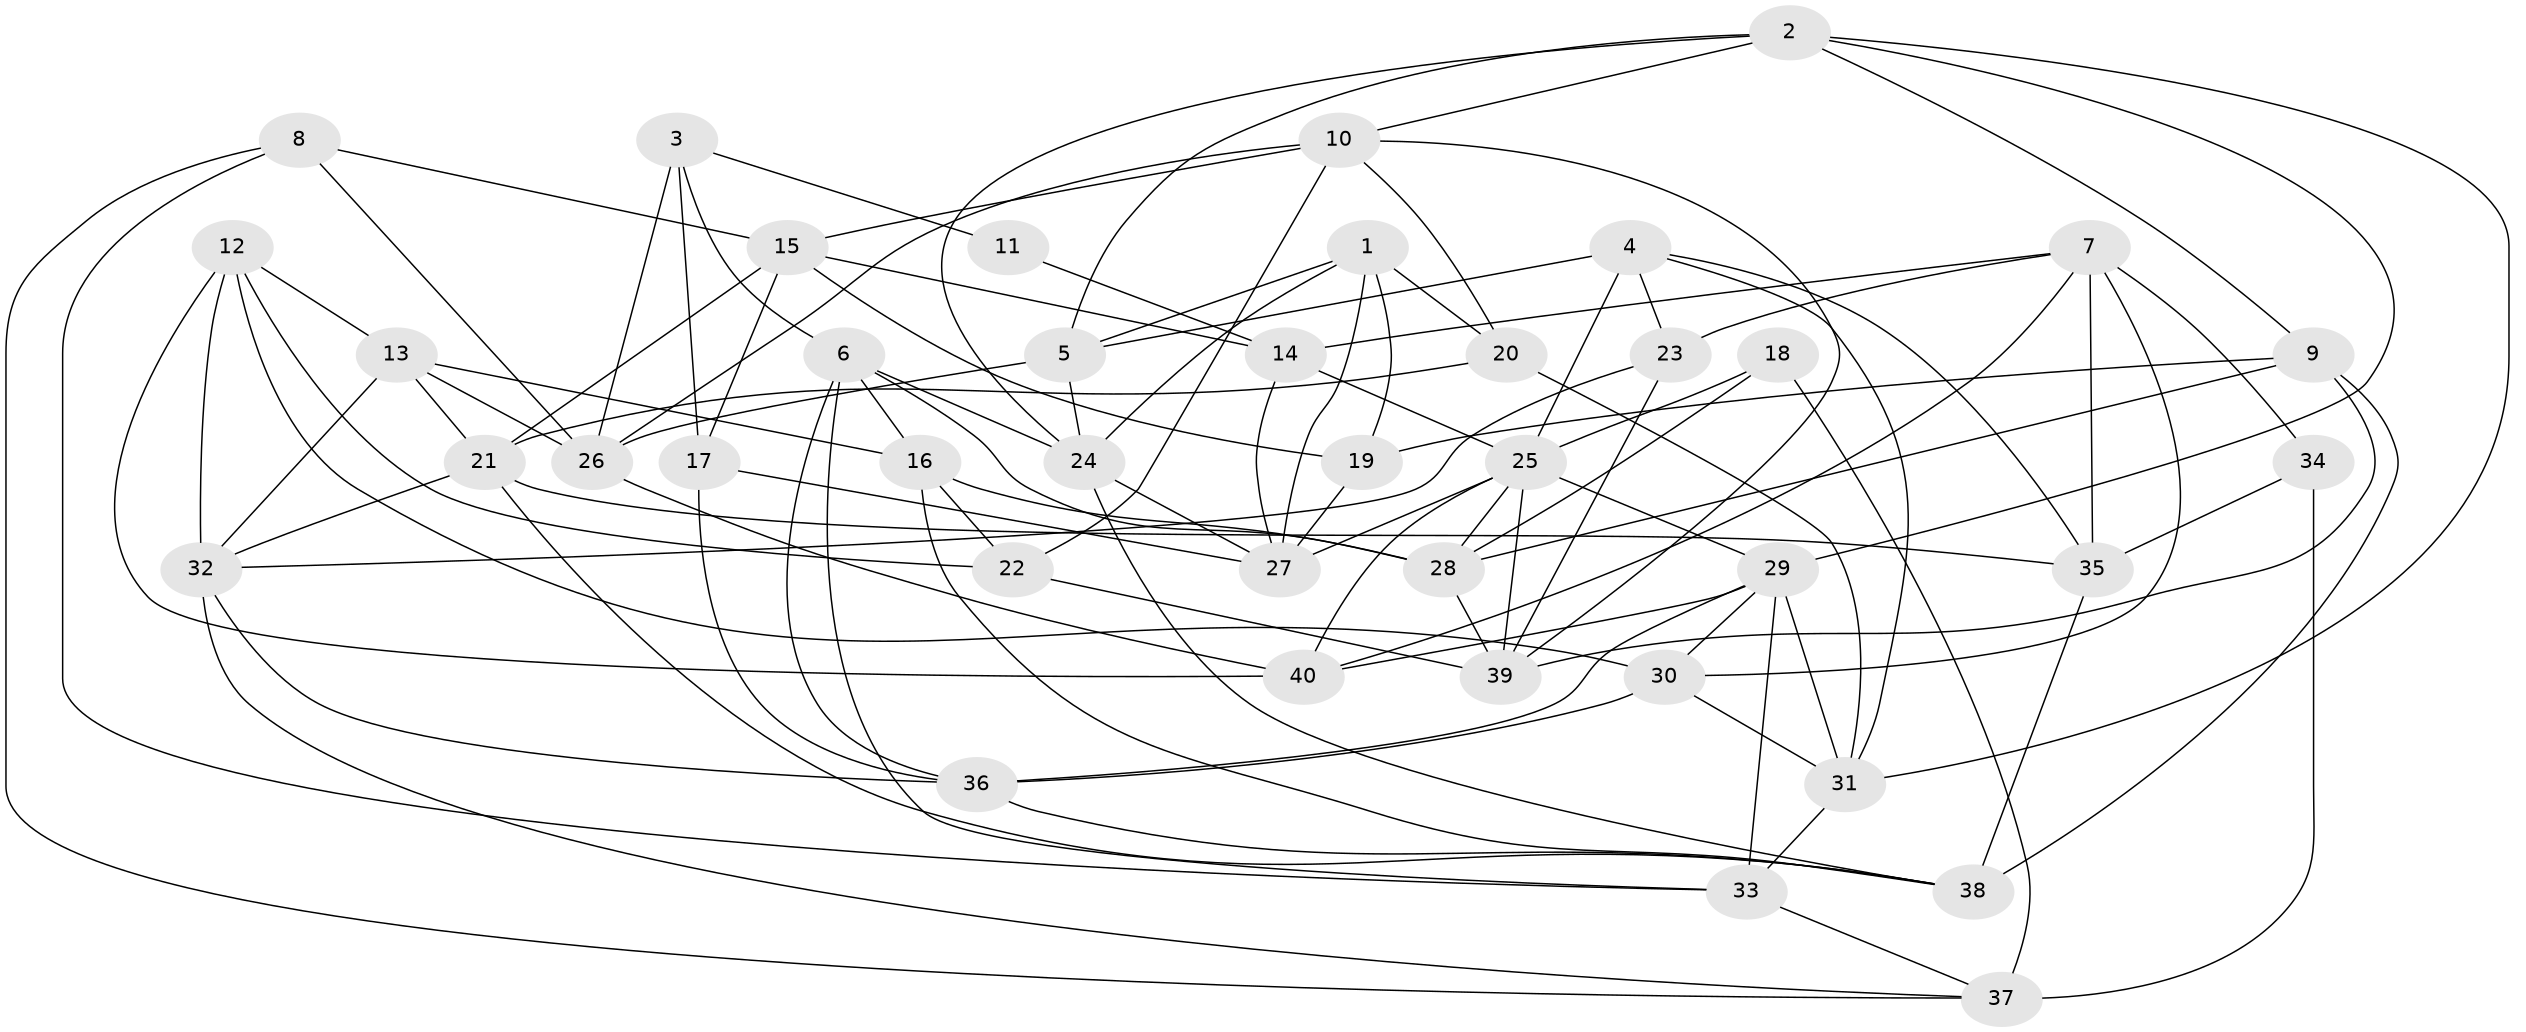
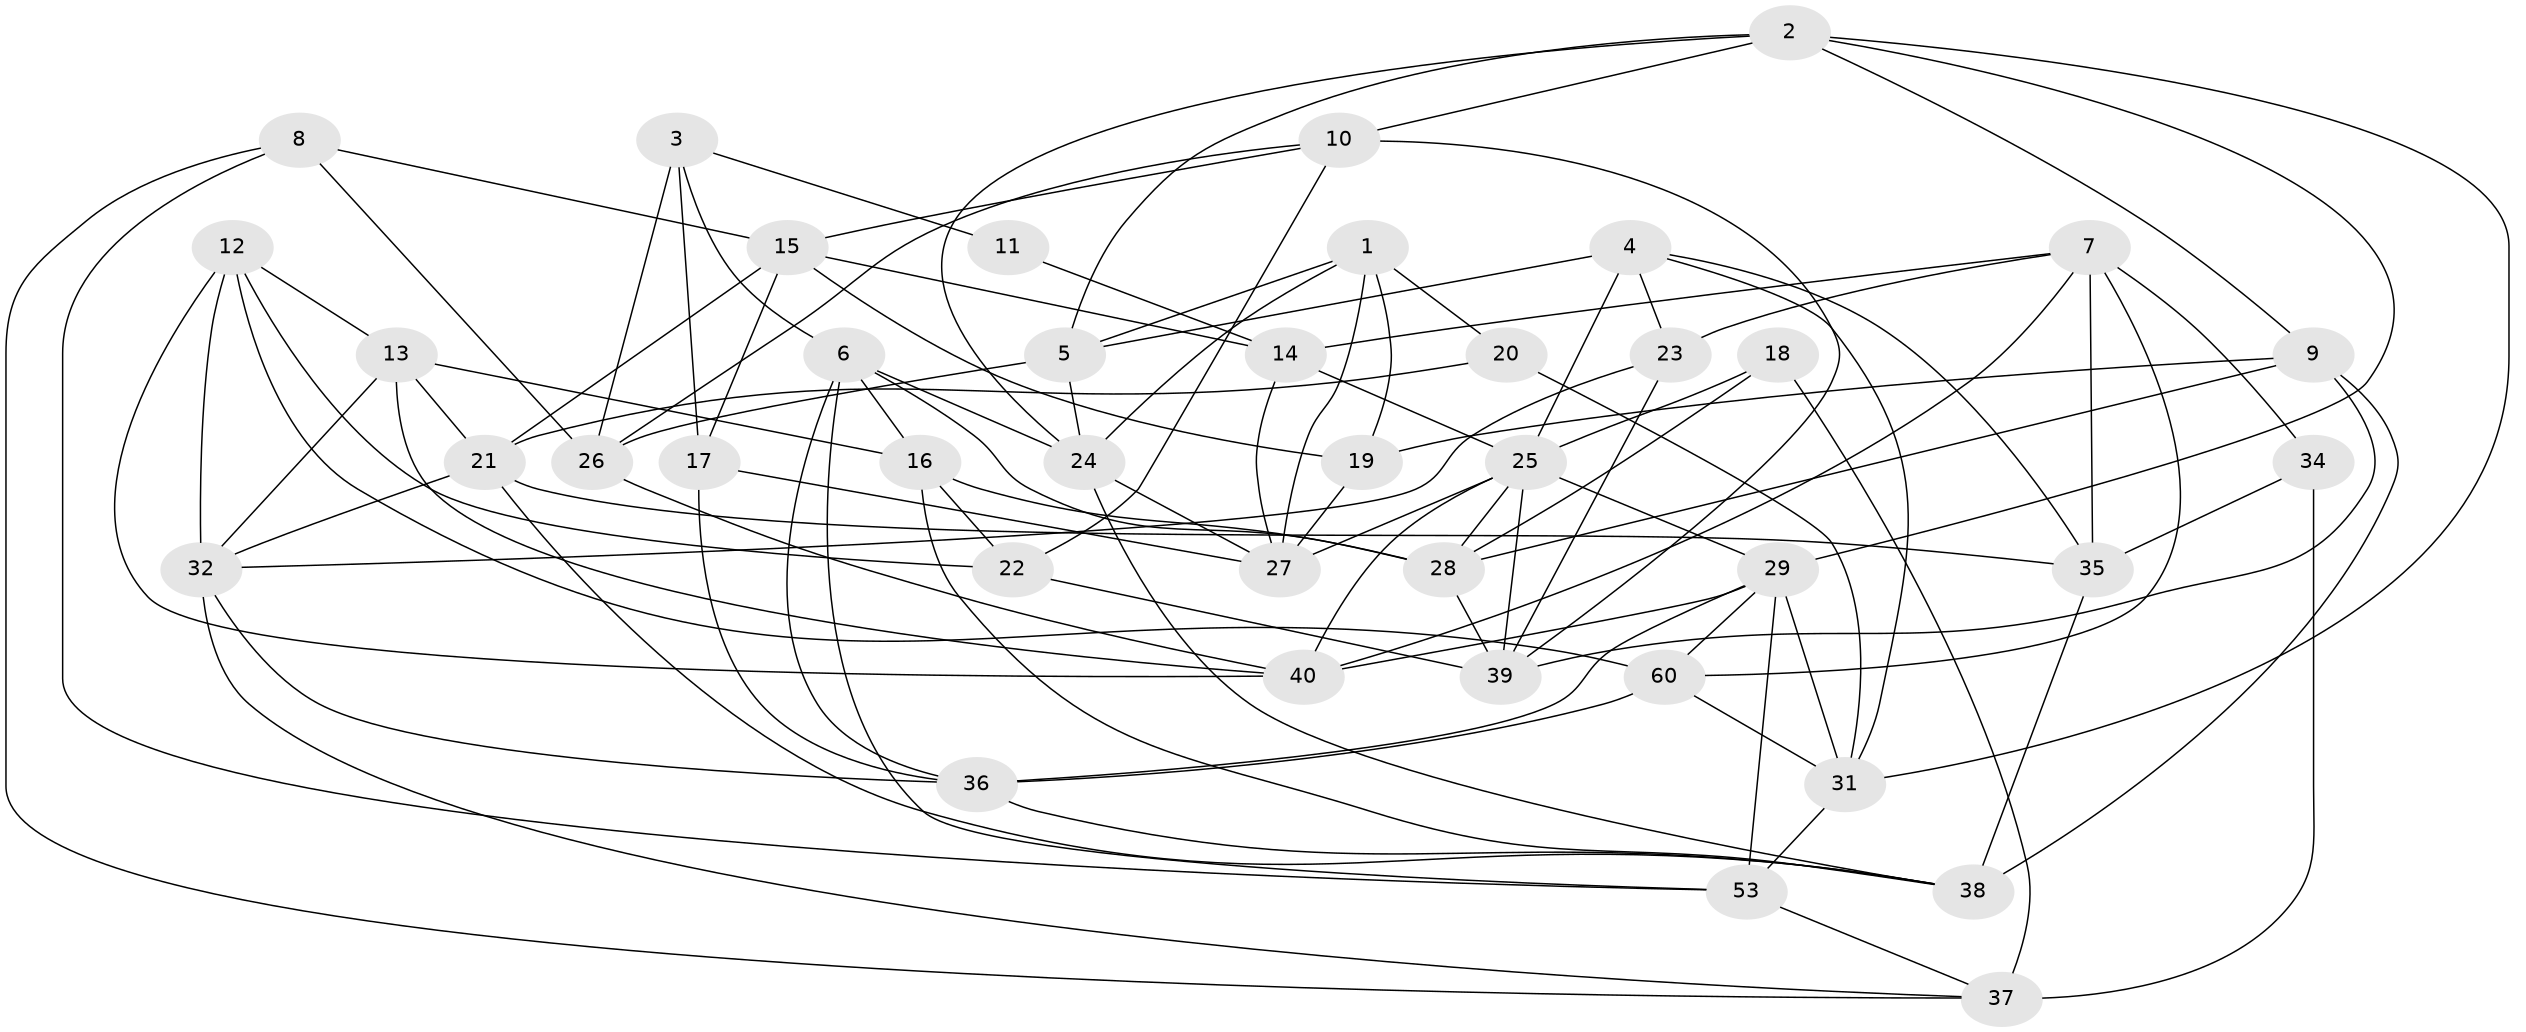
edge "10" -- "20": removed
edge "13" -- "26": now "13" -- "40"
node "30": label "30" -> "60"
node "33": label "33" -> "53"
